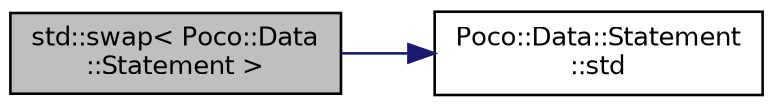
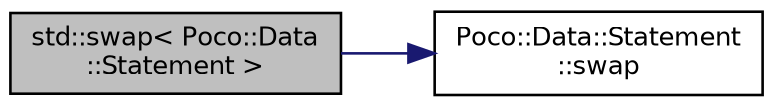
node "Poco::Data::Statement ::std": label "Poco::Data::Statement ::std" -> "Poco::Data::Statement ::swap"
